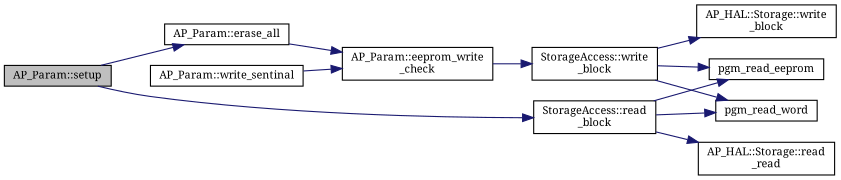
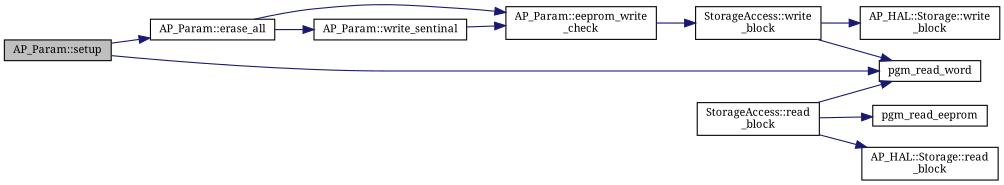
edge "AP_Param::erase_all" -> "AP_Param::write_sentinal": added
edge "StorageAccess::write _block" -> "pgm_read_eeprom": removed
edge "AP_Param::setup" -> "StorageAccess::read _block": now "AP_Param::setup" -> "pgm_read_word"
node "AP_HAL::Storage::read _read": label "AP_HAL::Storage::read _read" -> "AP_HAL::Storage::read _block"
